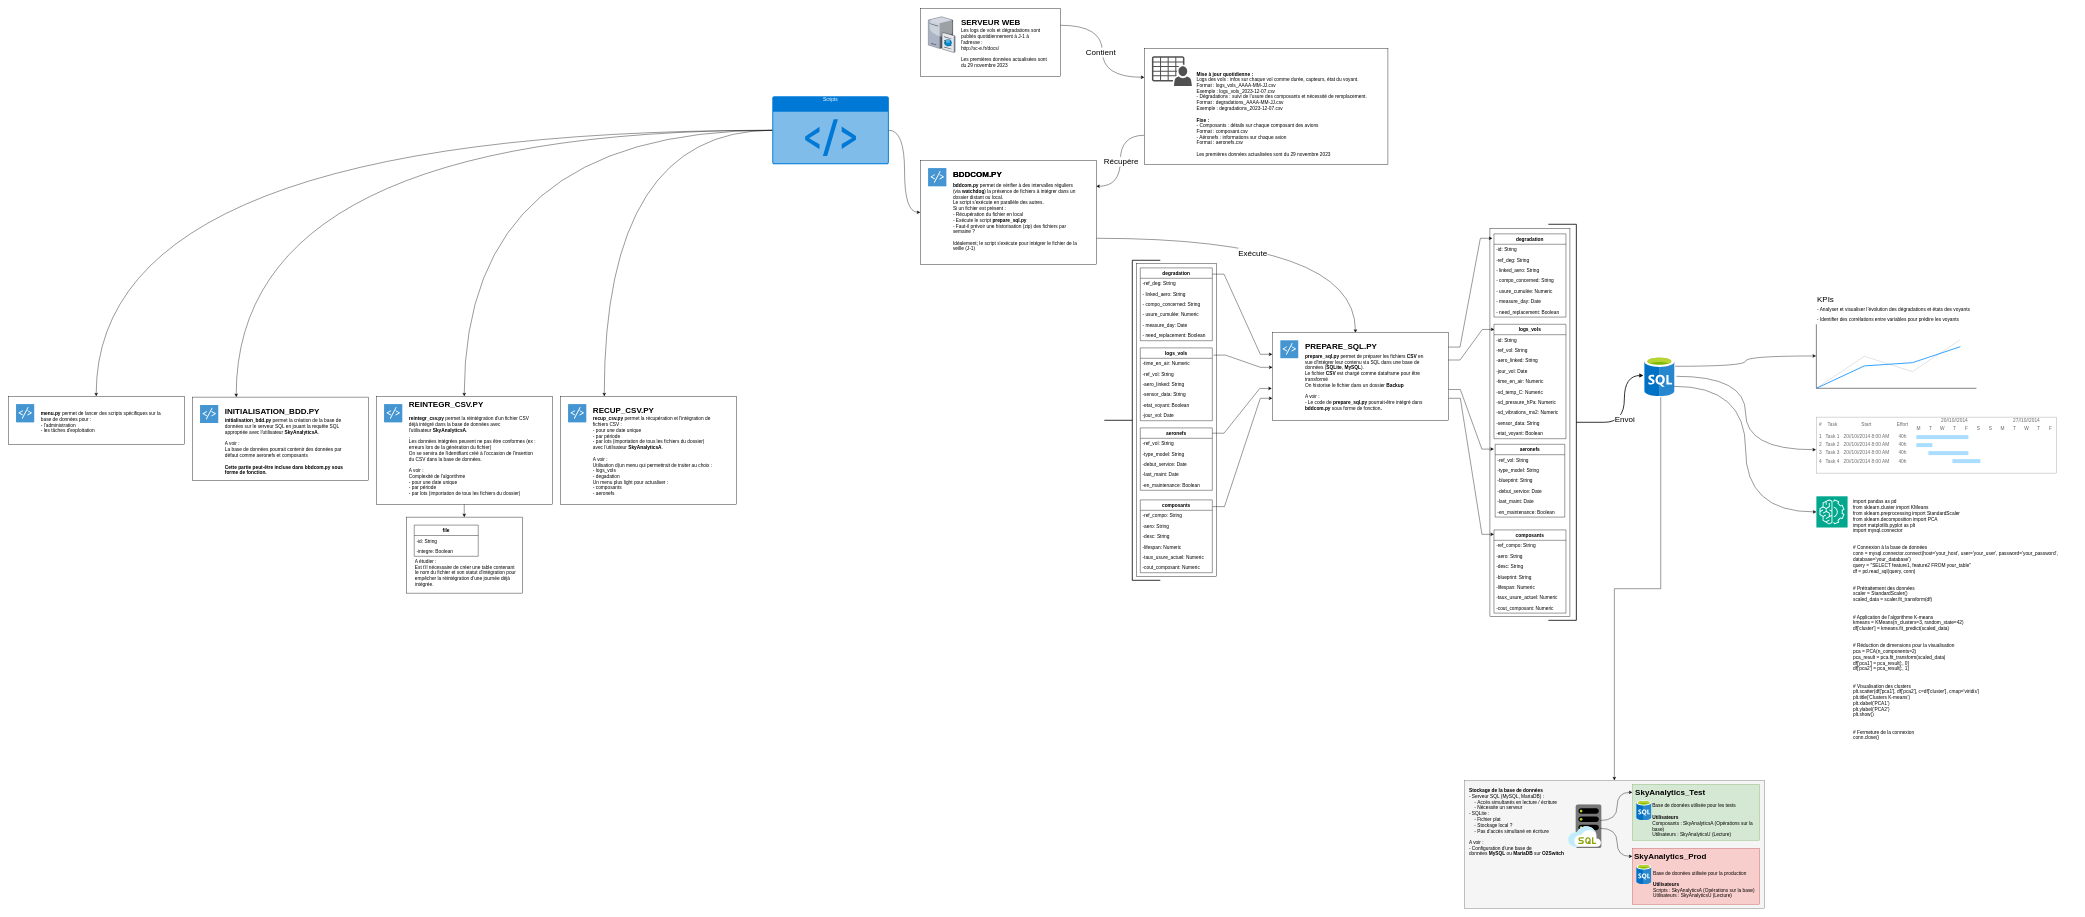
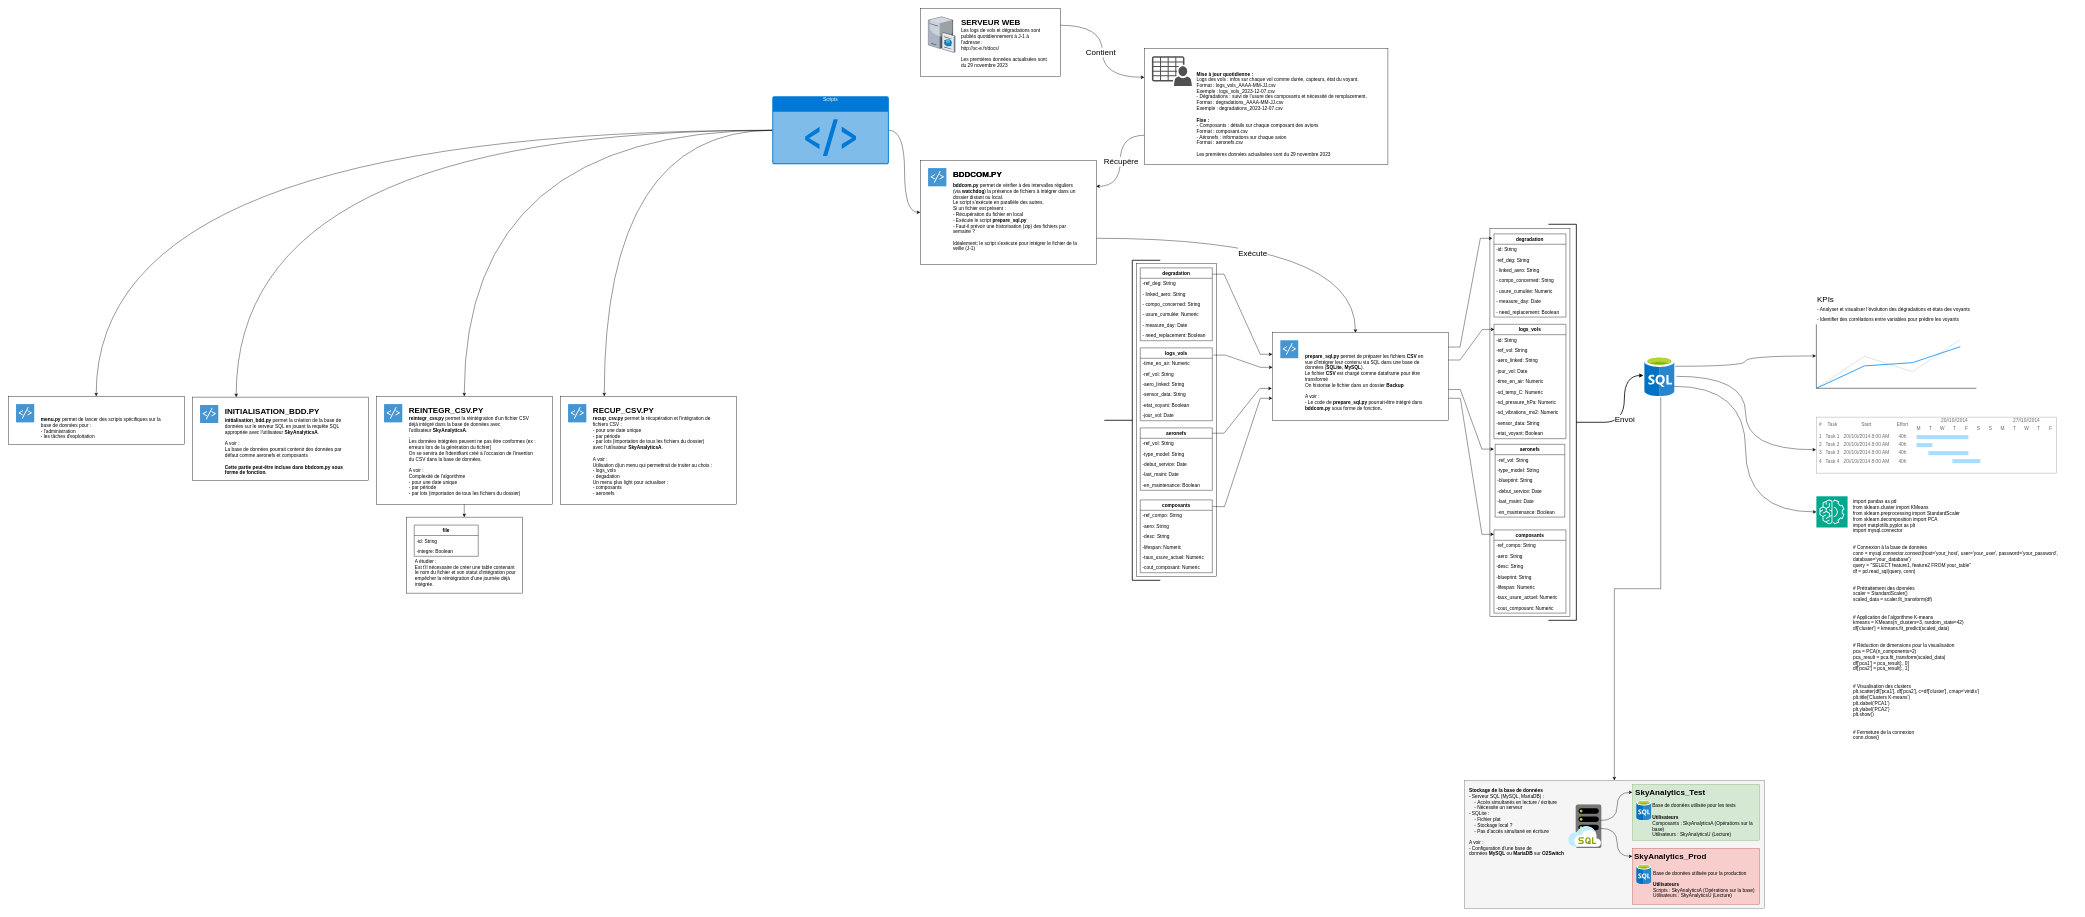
node "PREPARE_SQL.PY": removed
node "REINTEGR_CSV.PY": moved (468, 404) -> (468, 410)
node "menu.py permet de lancer des scripts spécifiques sur la base de données pour : - l'administration - les tâches d'exploitation": moved (104, 422) -> (104, 428)
